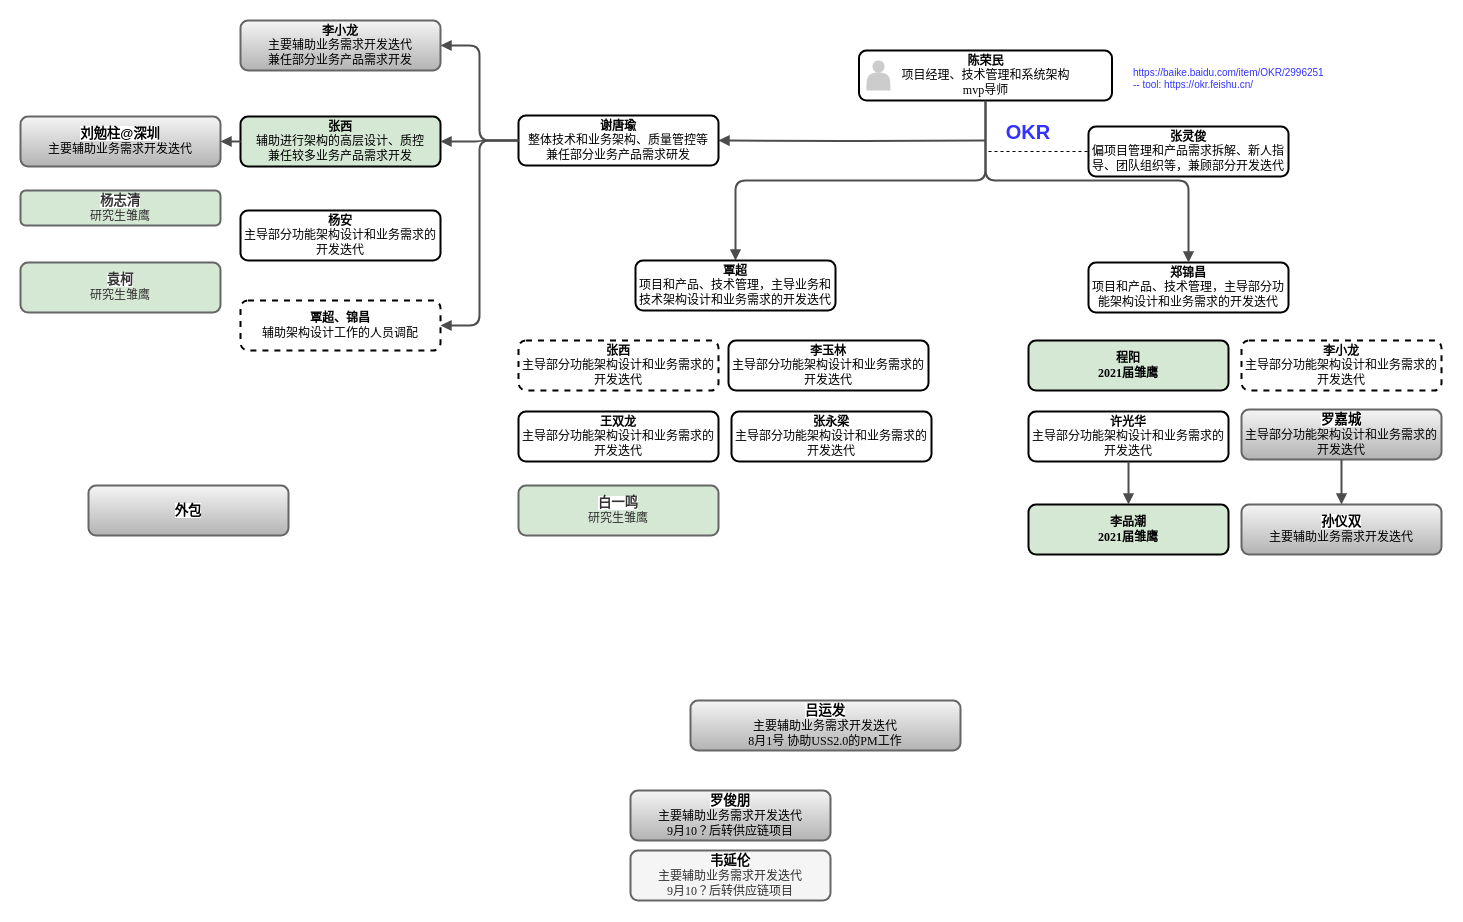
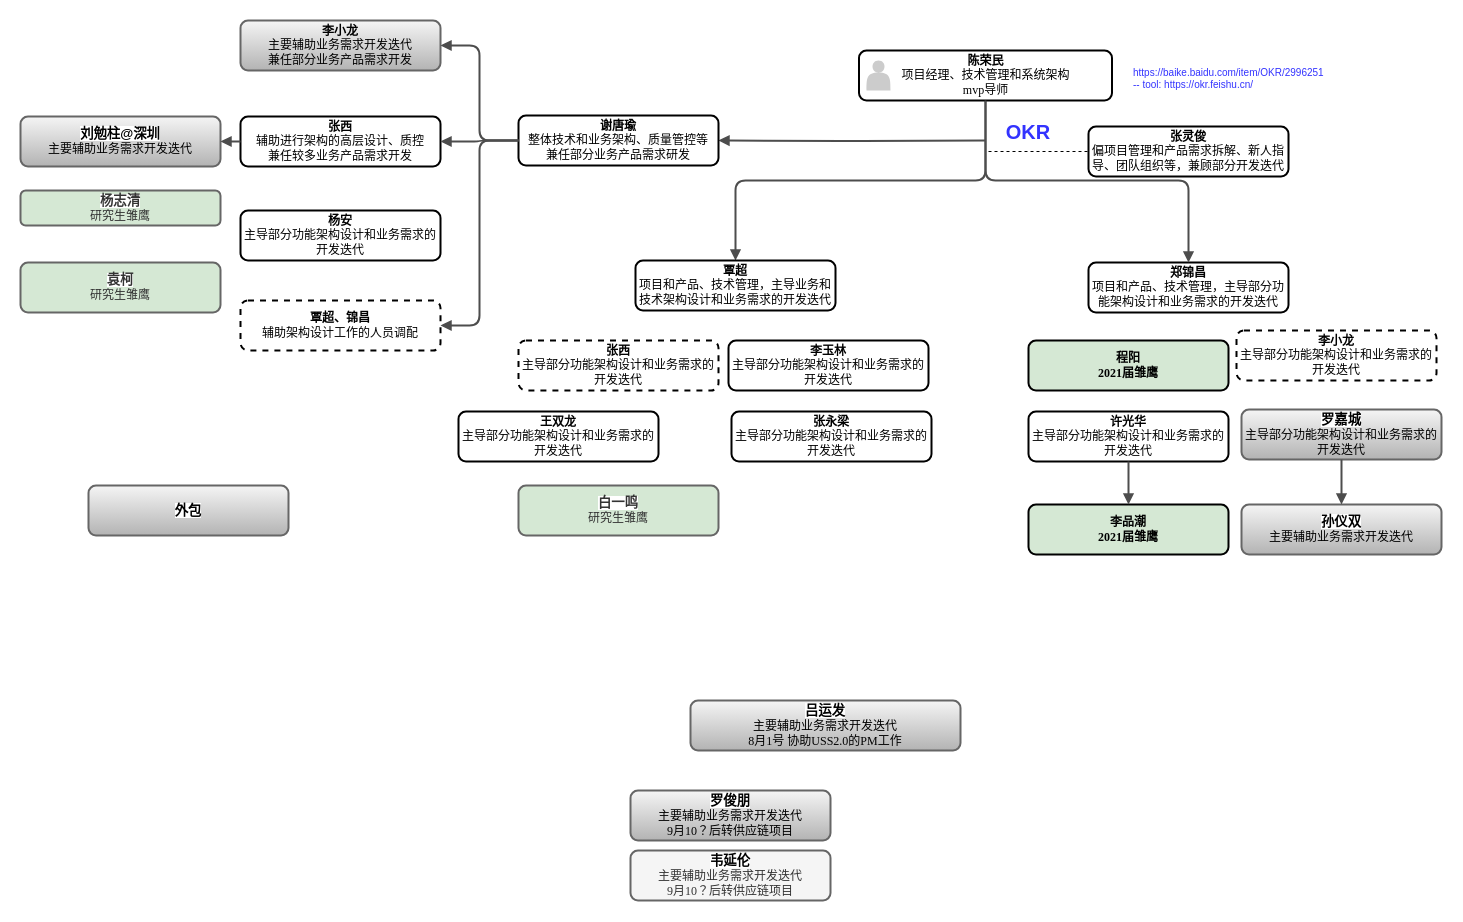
node "张西 辅助进行架构的高层设计、质控 兼任较多业务产品需求开发": fillcolor #d5e8d4 -> #ffffff
node "李小龙 主导部分功能架构设计和业务需求的开发迭代": moved (1342, 366) -> (1337, 356)
node "王双龙 主导部分功能架构设计和业务需求的开发迭代": moved (619, 437) -> (559, 437)
